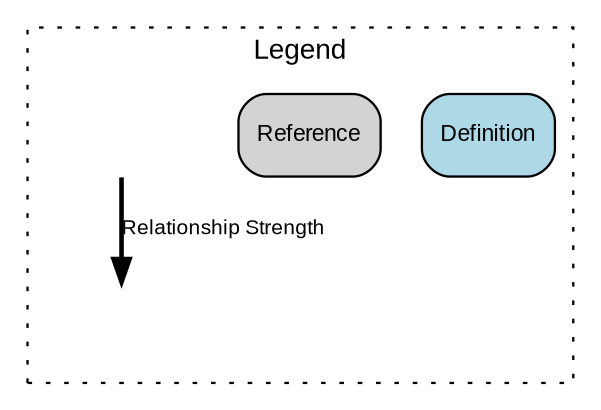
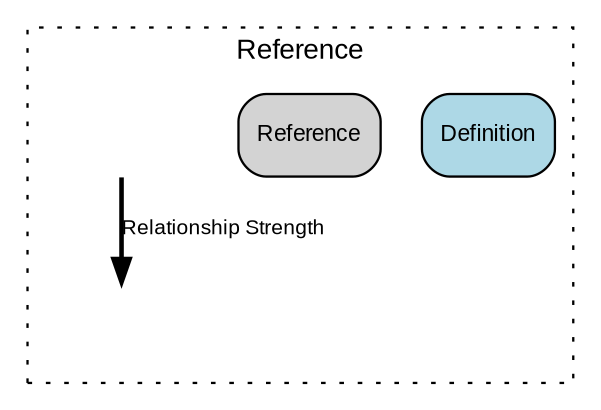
cluster "Legend": label "Legend" -> "Reference"
